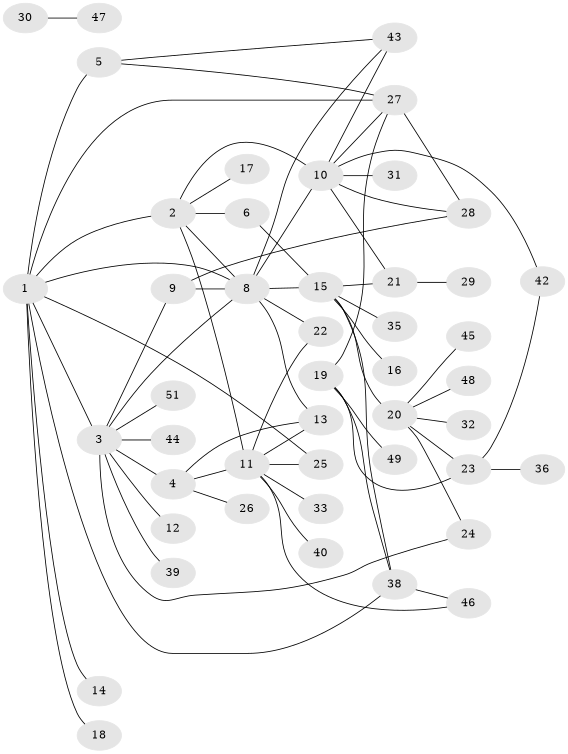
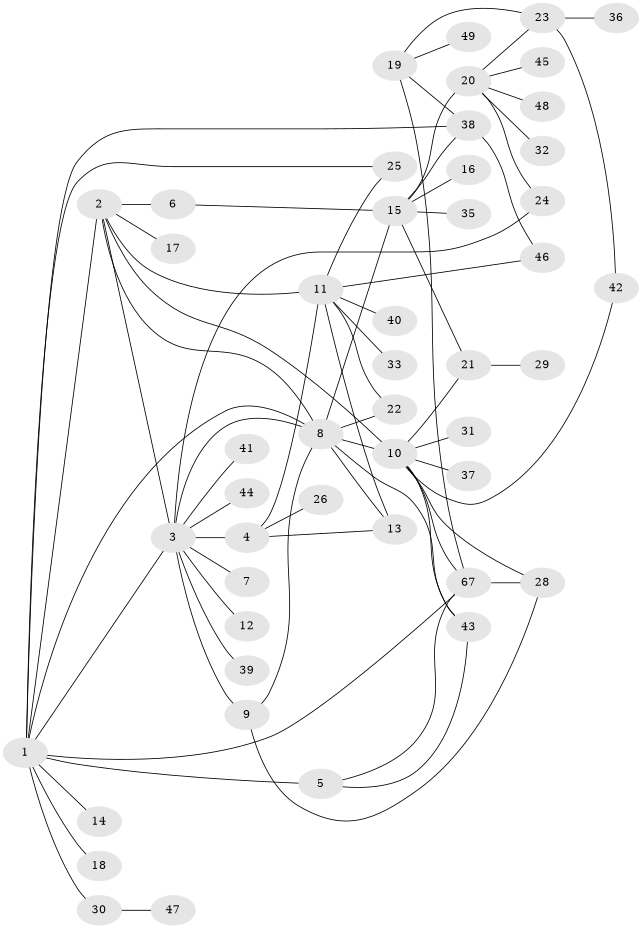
node "27": label "27" -> "67"
edge "2" -- "3": added
node "51": label "51" -> "41"
node "37": added
node "7": added
edge "1" -- "30": added
